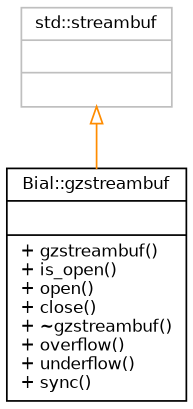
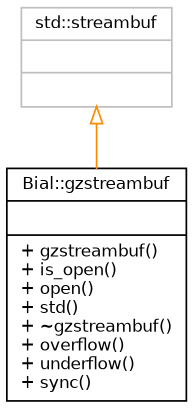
node "Bial::gzstreambuf": text "+ close()" -> "+ std()"
